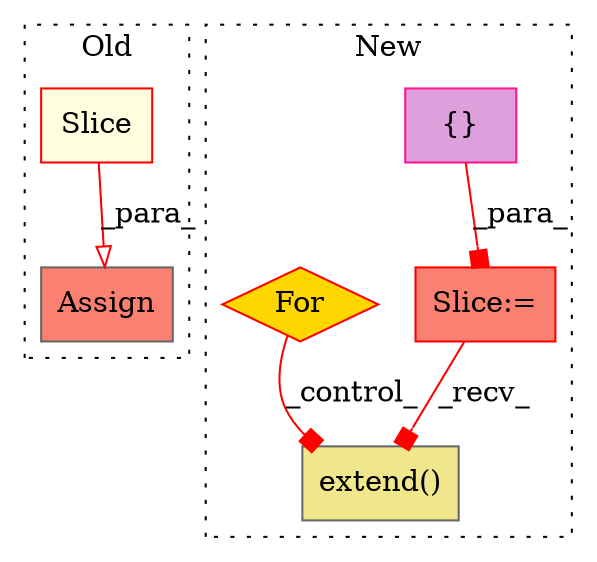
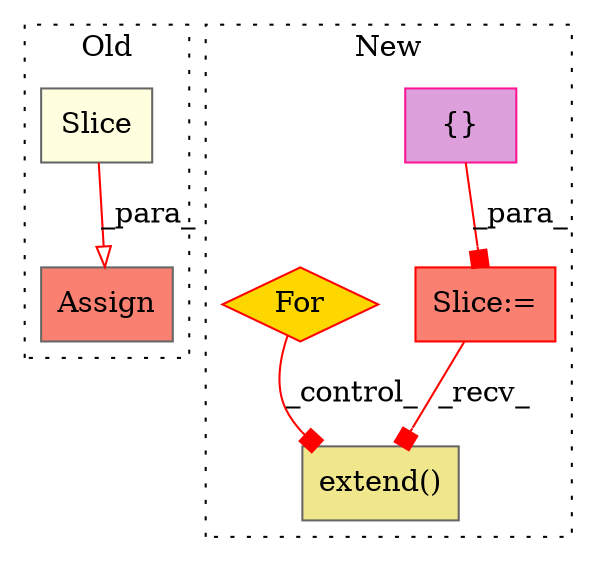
node "Slice": color red -> gray40
